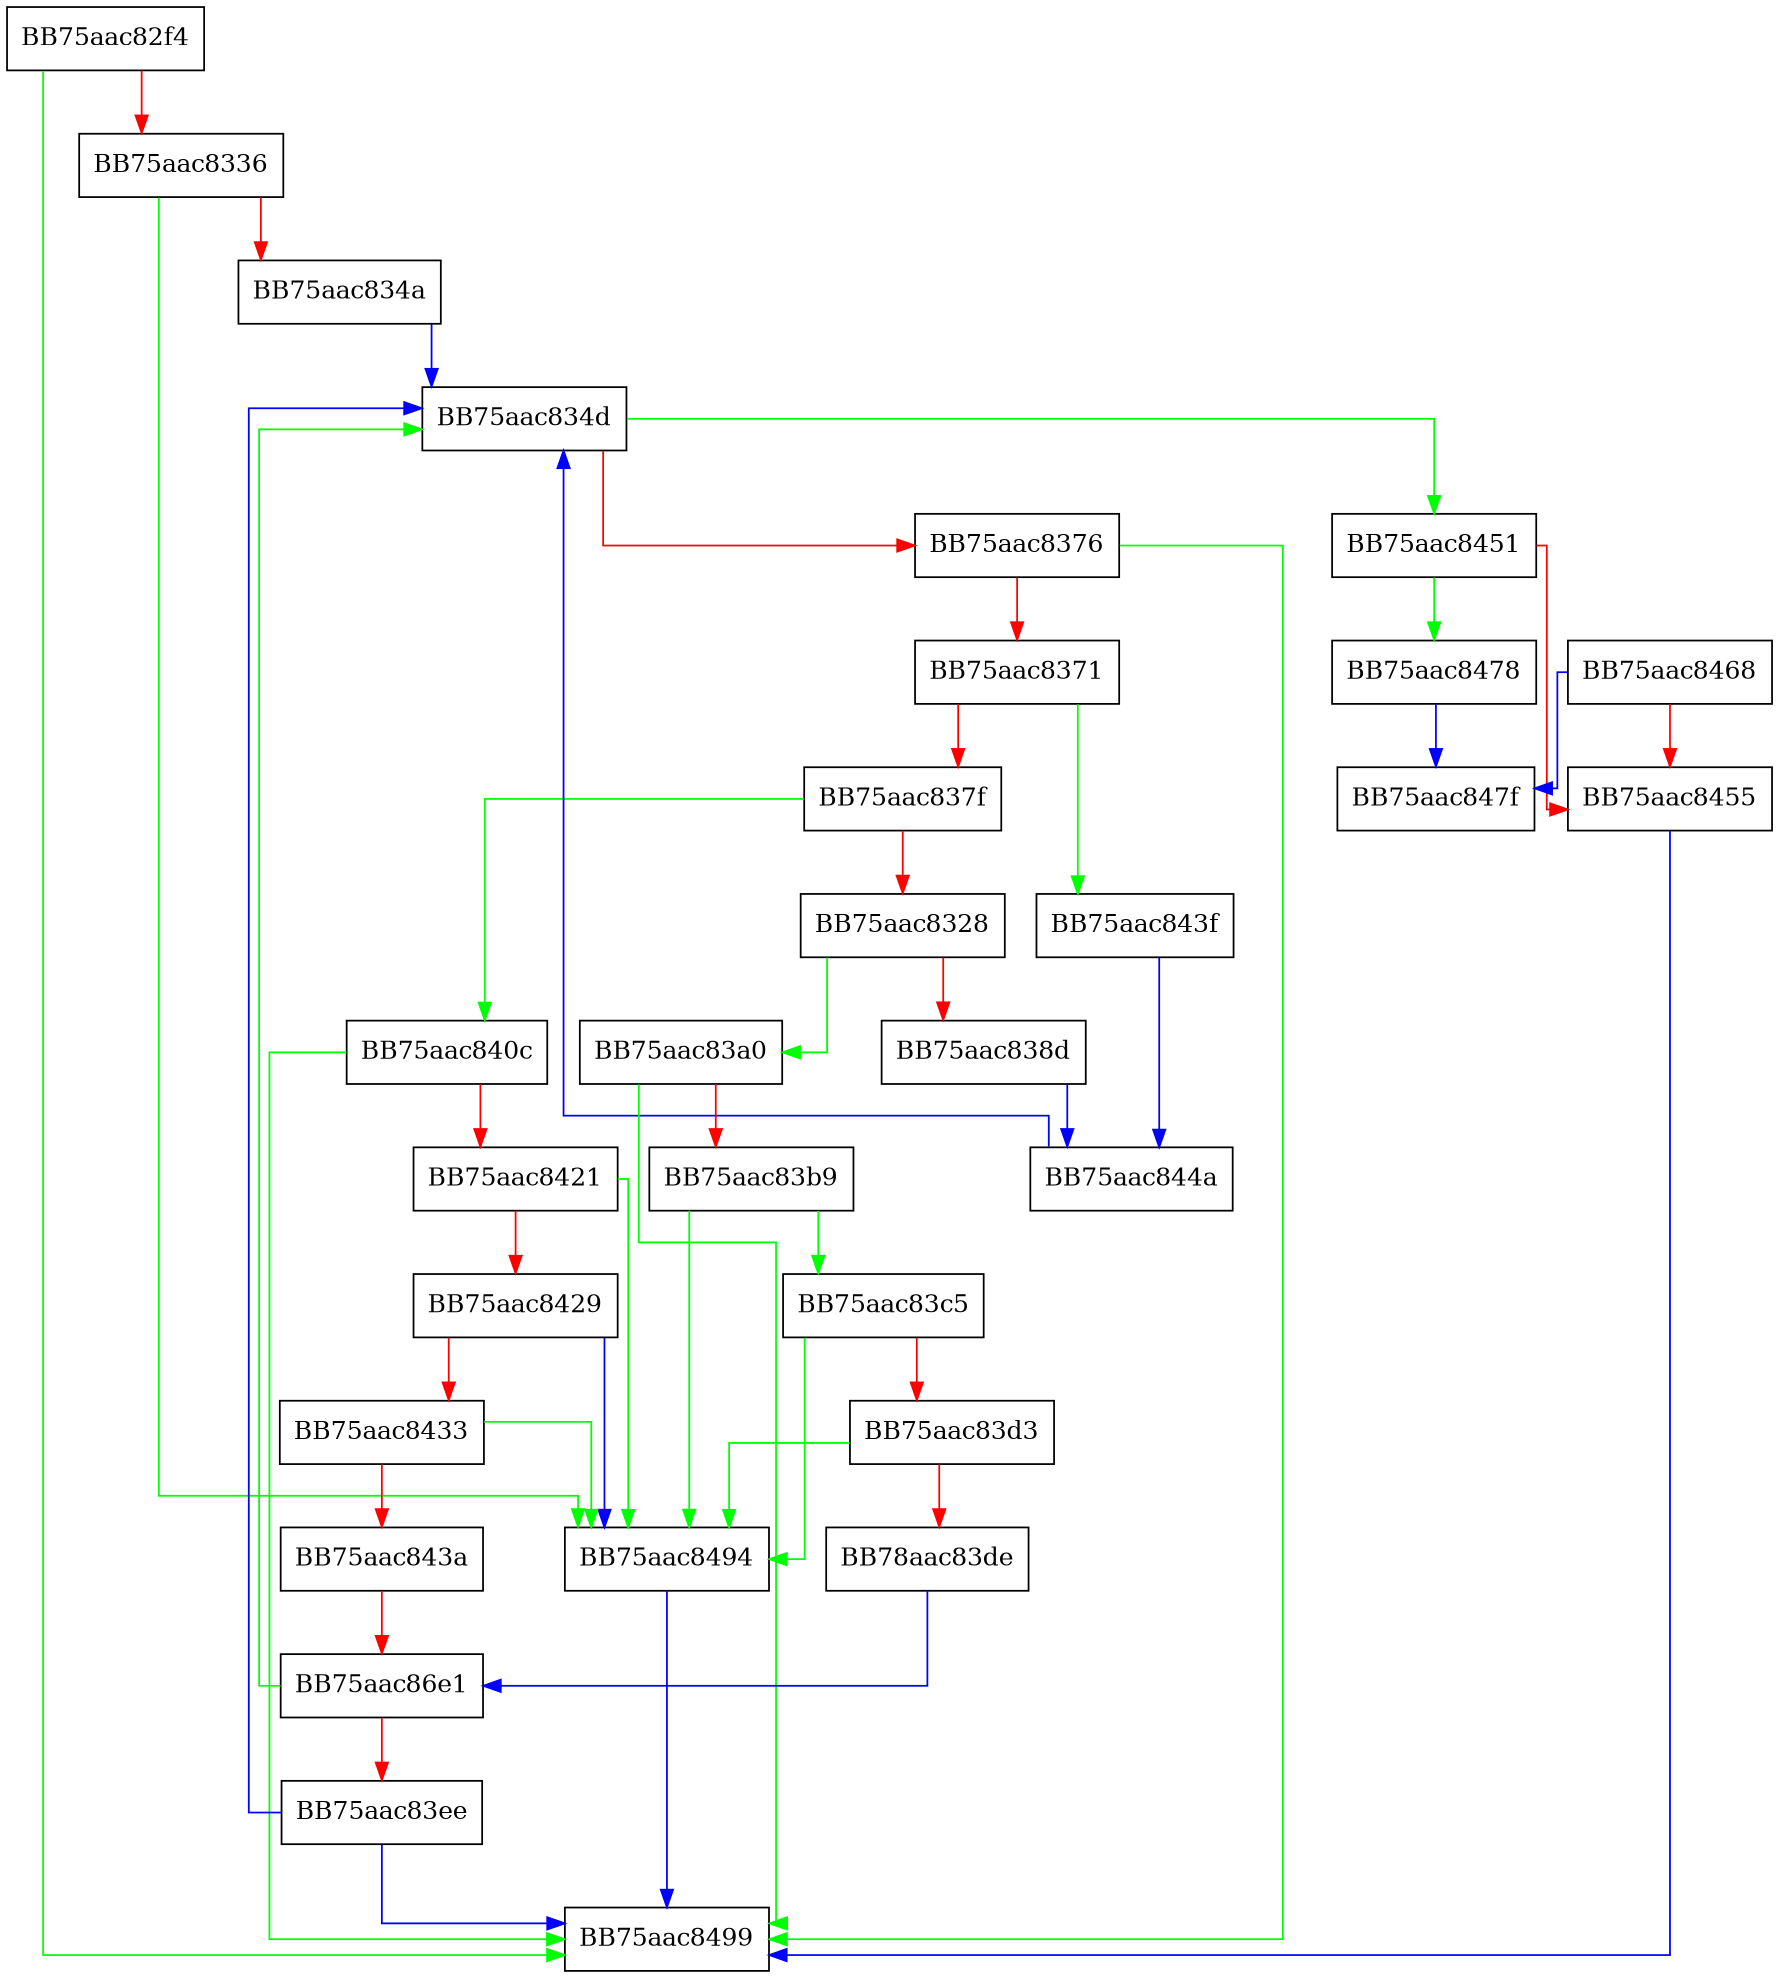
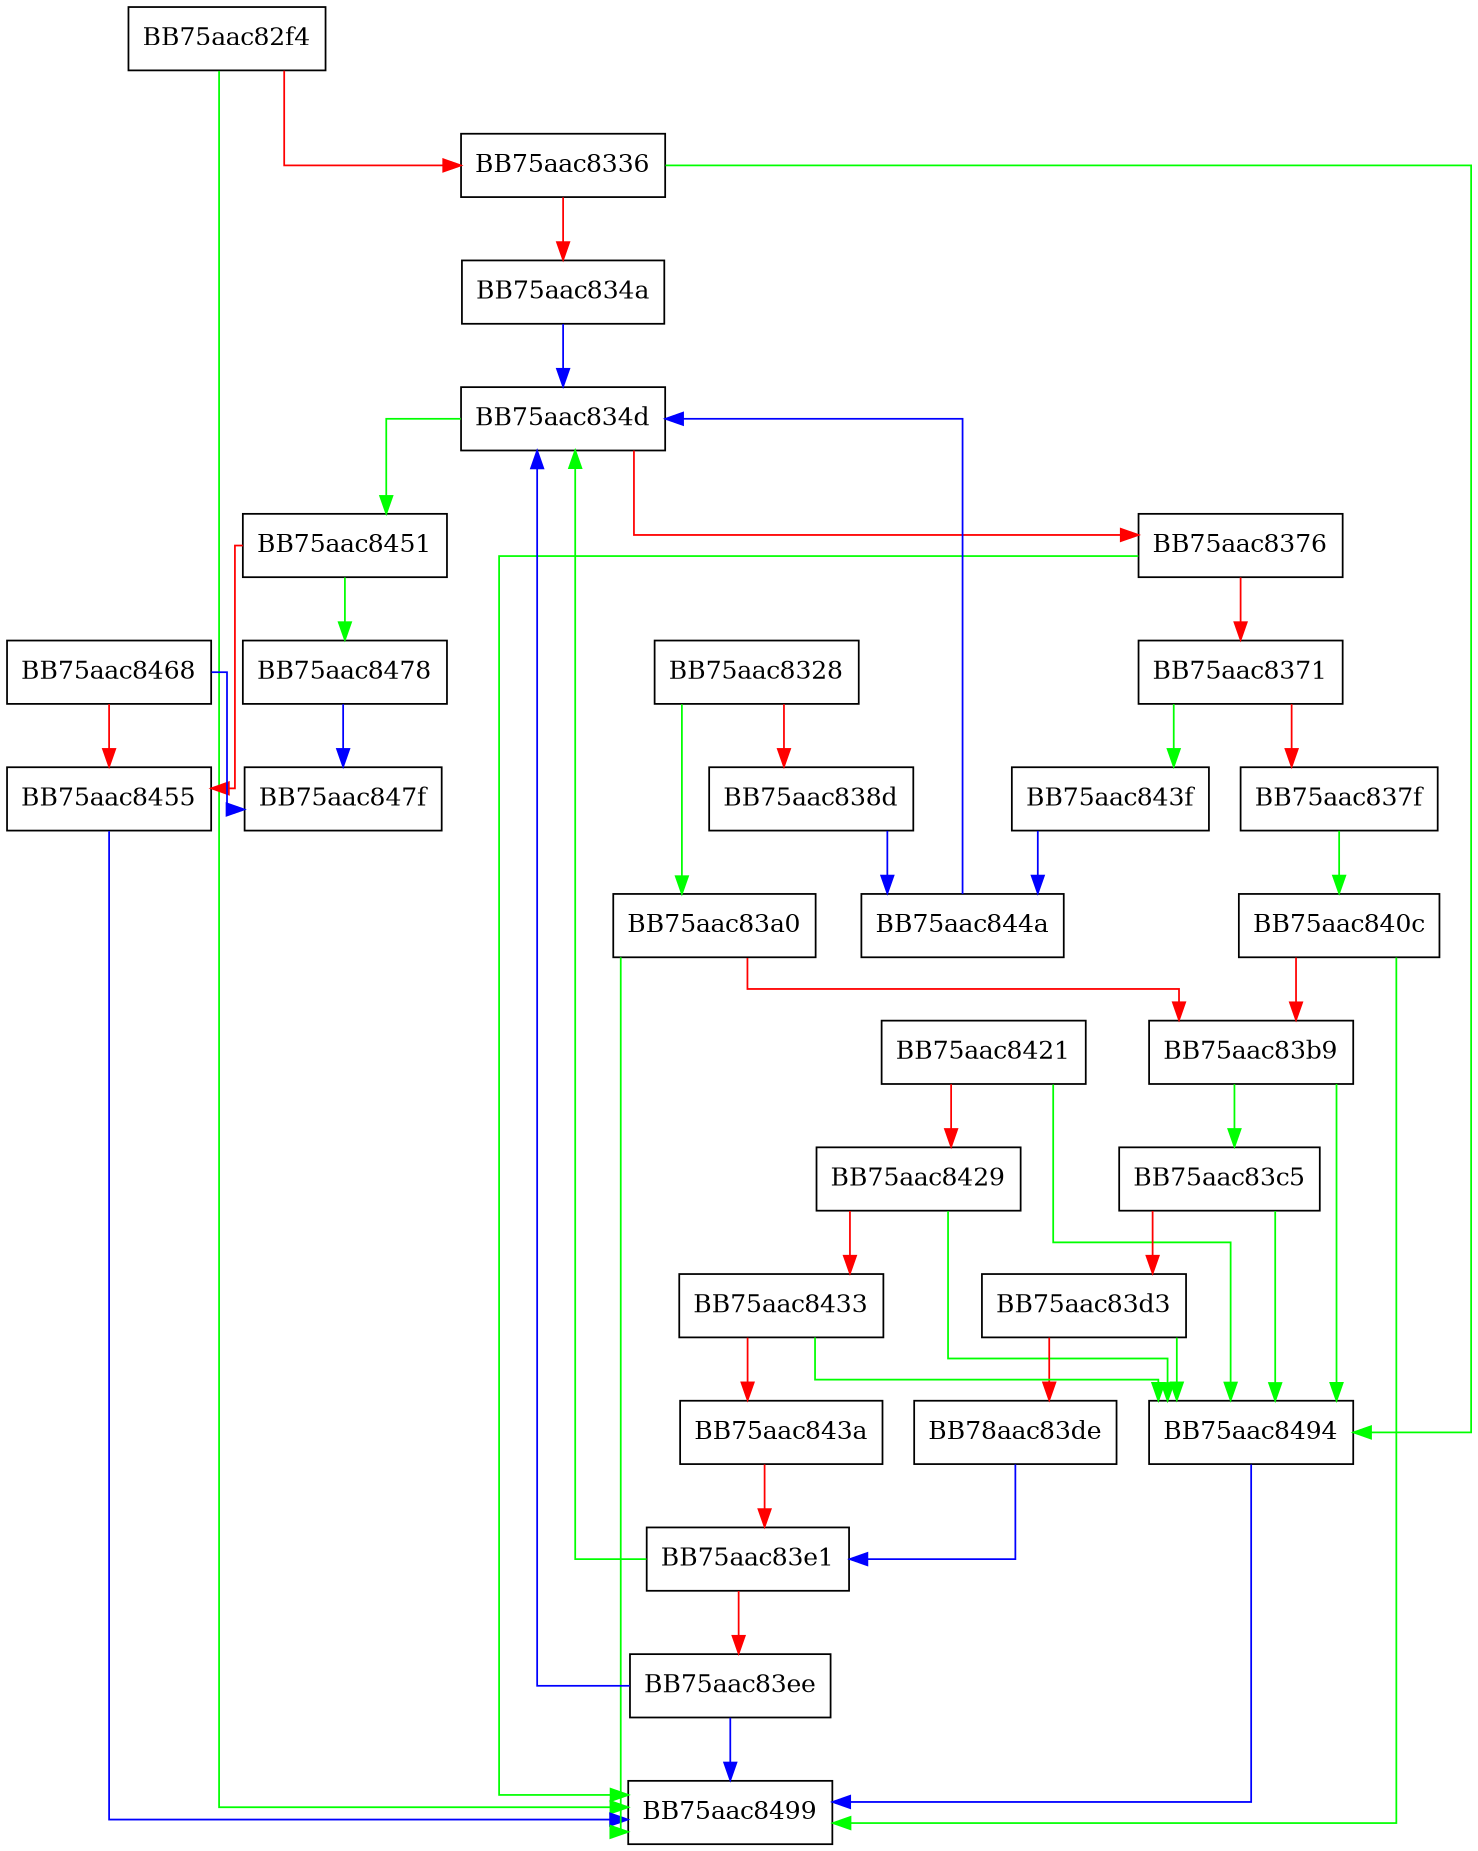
edge "BB75aac837f" -> "BB75aac8328": removed
edge "BB75aac840c" -> "BB75aac8421": now "BB75aac840c" -> "BB75aac83b9"
edge "BB75aac8429" -> "BB75aac8494": color blue -> green
node "BB75aac86e1": label "BB75aac86e1" -> "BB75aac83e1"
